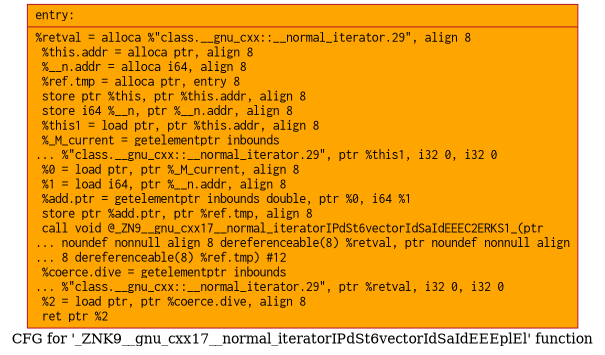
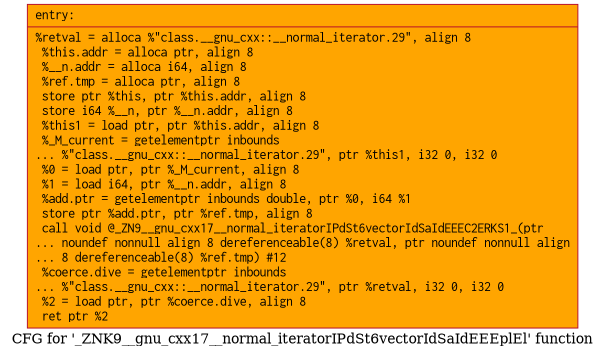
node "entry:": text "%ref.tmp = alloca ptr, entry 8" -> "%ref.tmp = alloca ptr, align 8"
